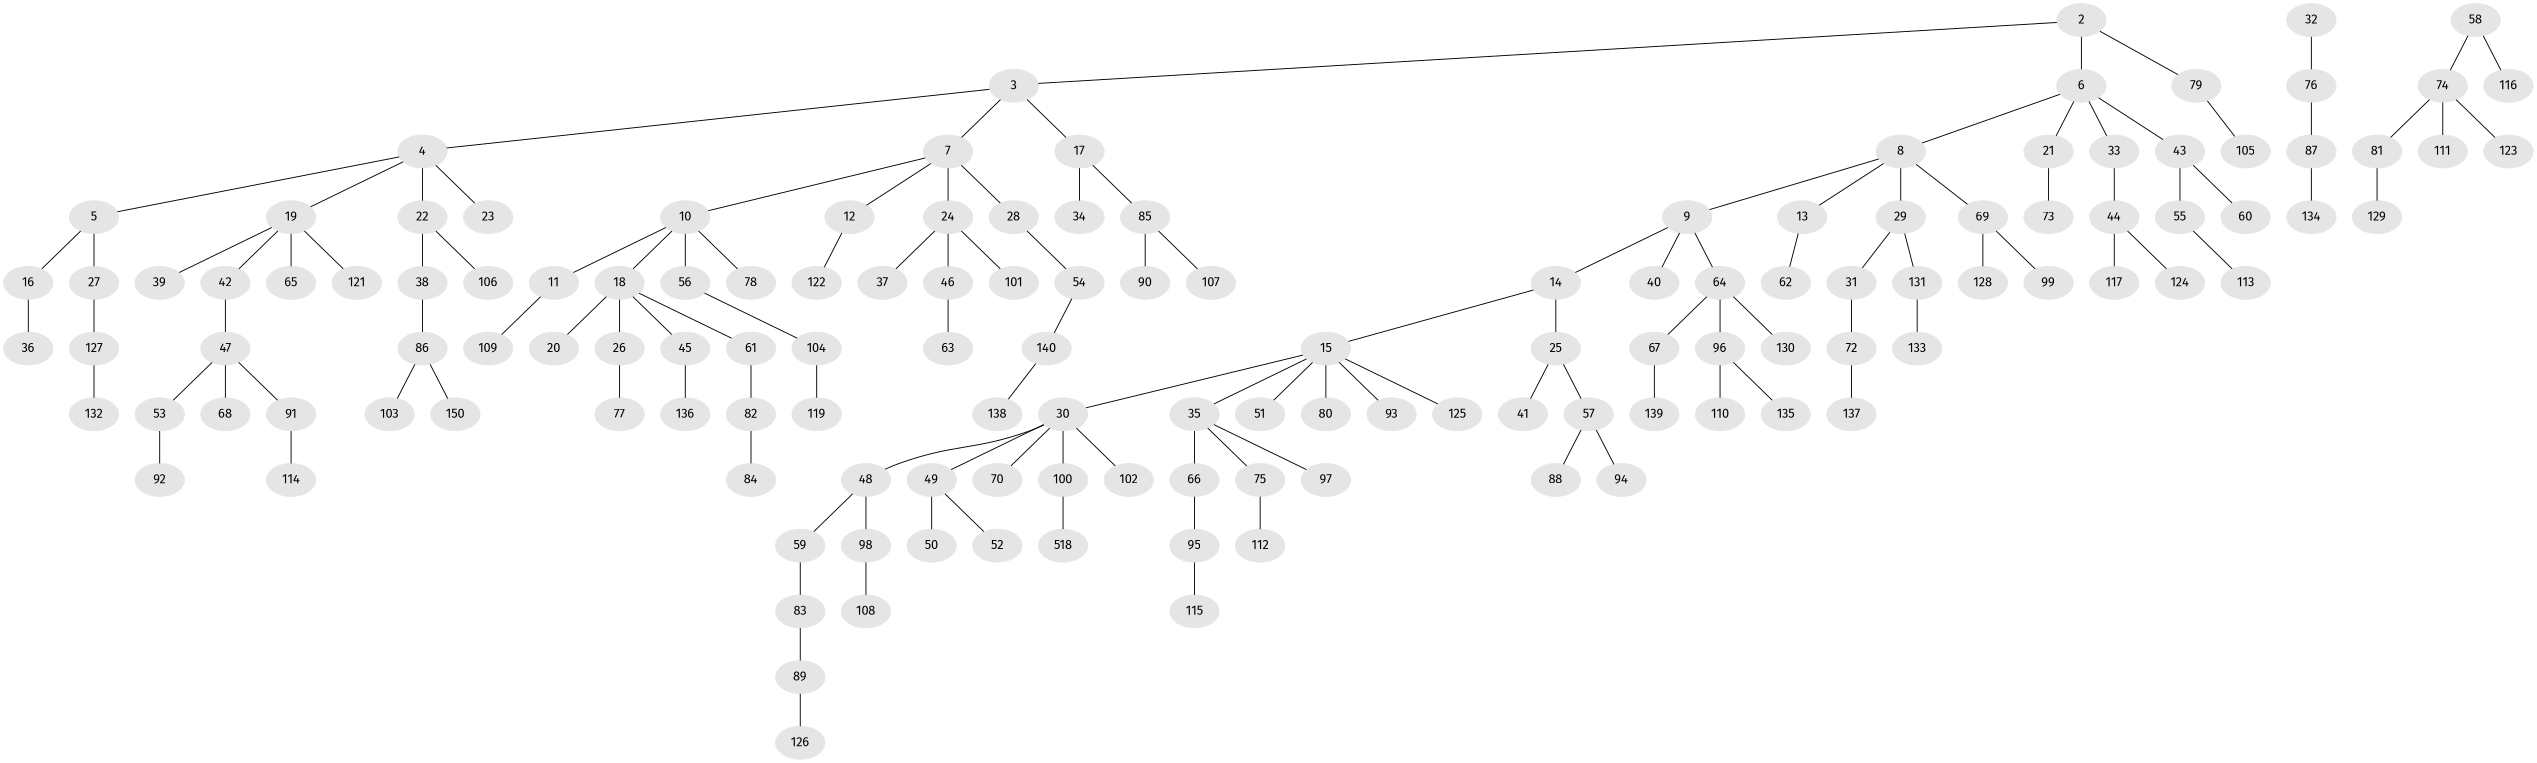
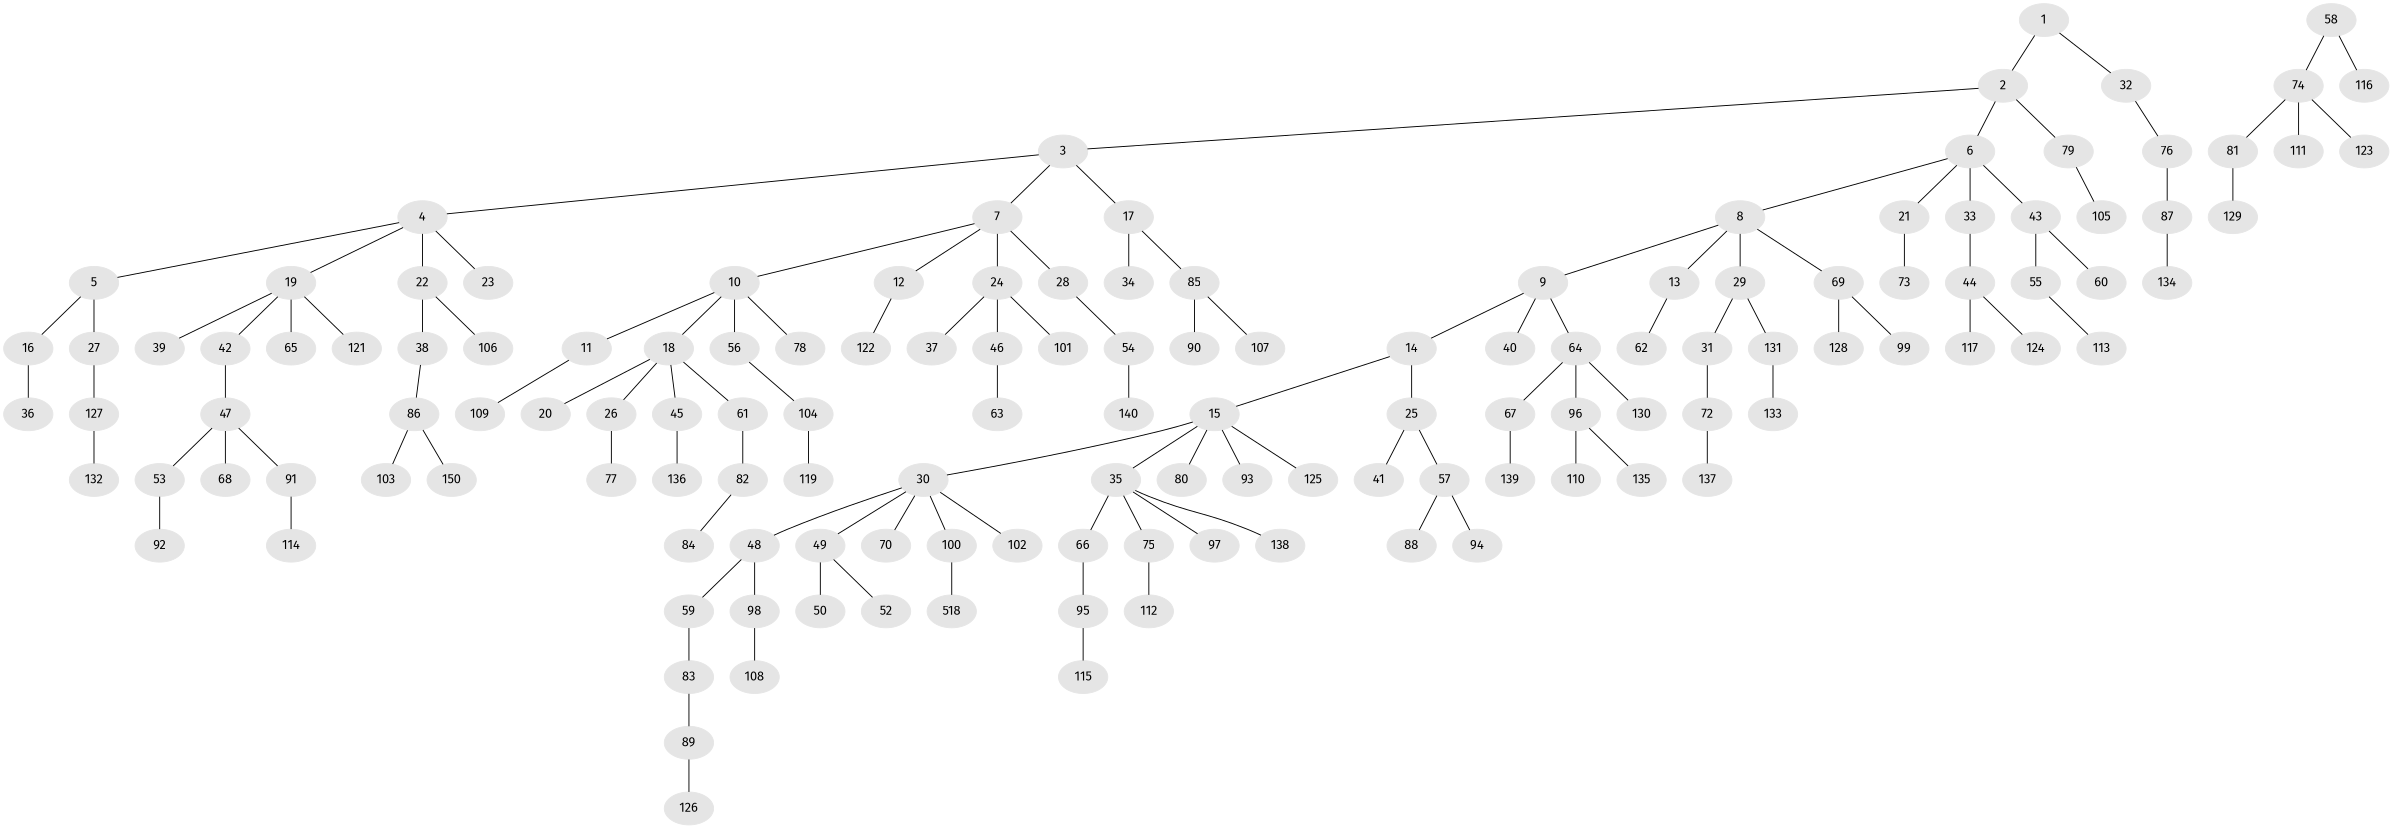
node "1": added
edge "140" -- "138": now "35" -- "138"
node "51": removed
